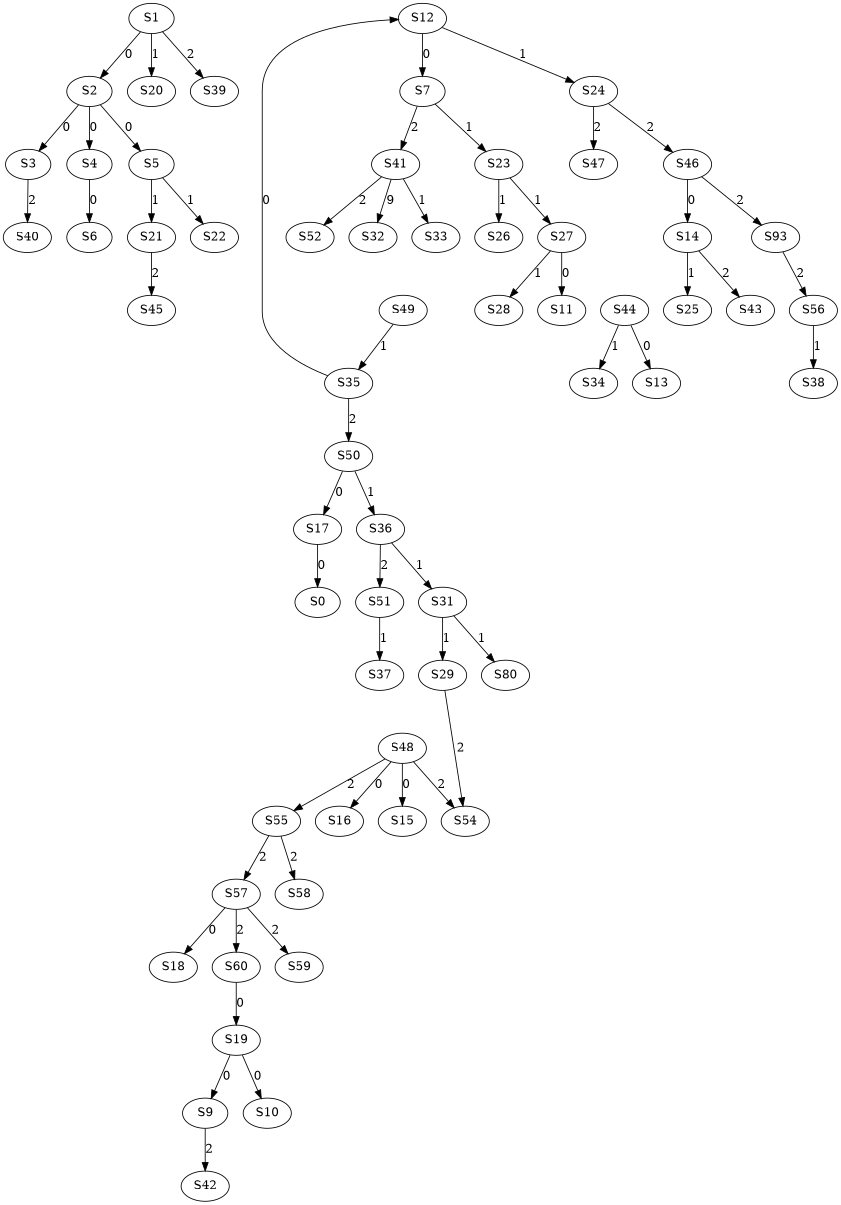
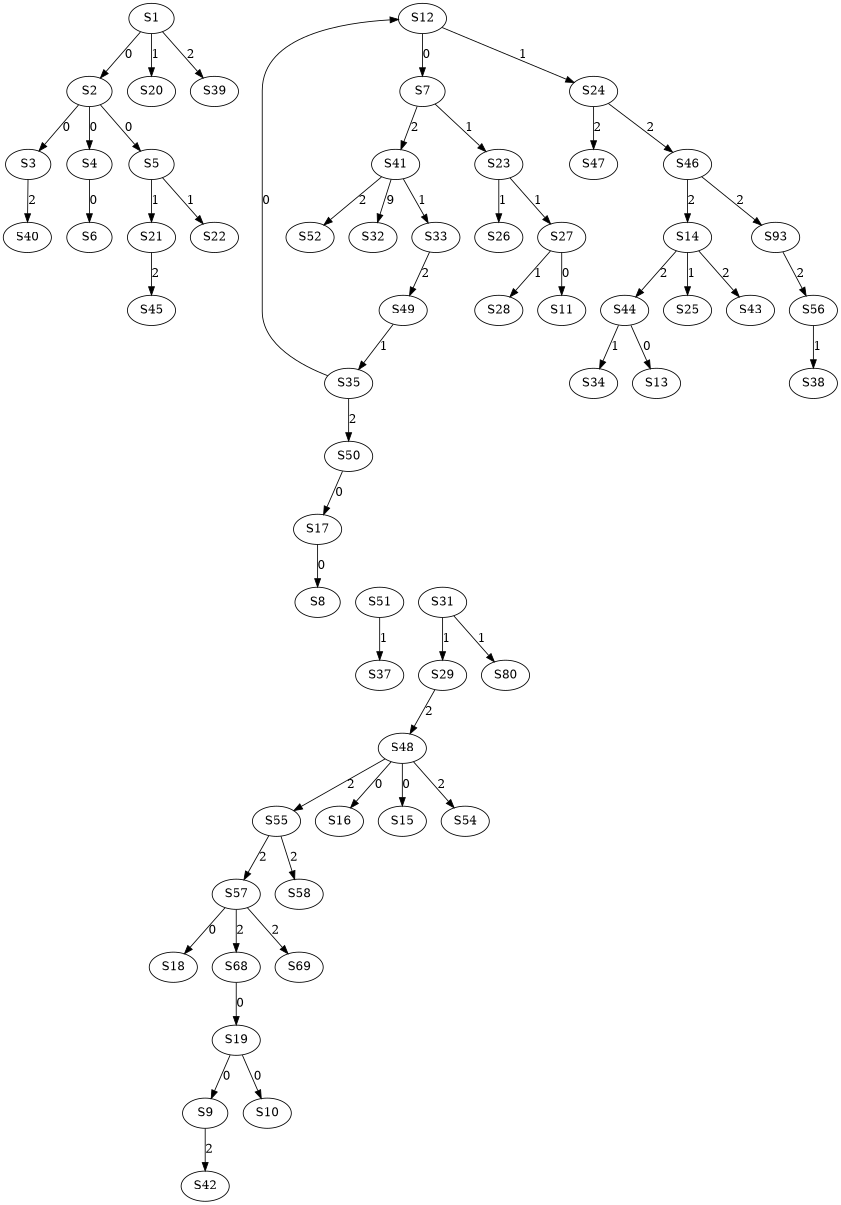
edge "S46" -> "S14": label "0" -> "2"
edge "S33" -> "S49": added, label "2"
edge "S14" -> "S44": added, label "2"
node "S36": removed
node "S0": label "S0" -> "S8"
edge "S29" -> "S54": now "S29" -> "S48"
node "S60": label "S60" -> "S68"
node "S59": label "S59" -> "S69"
